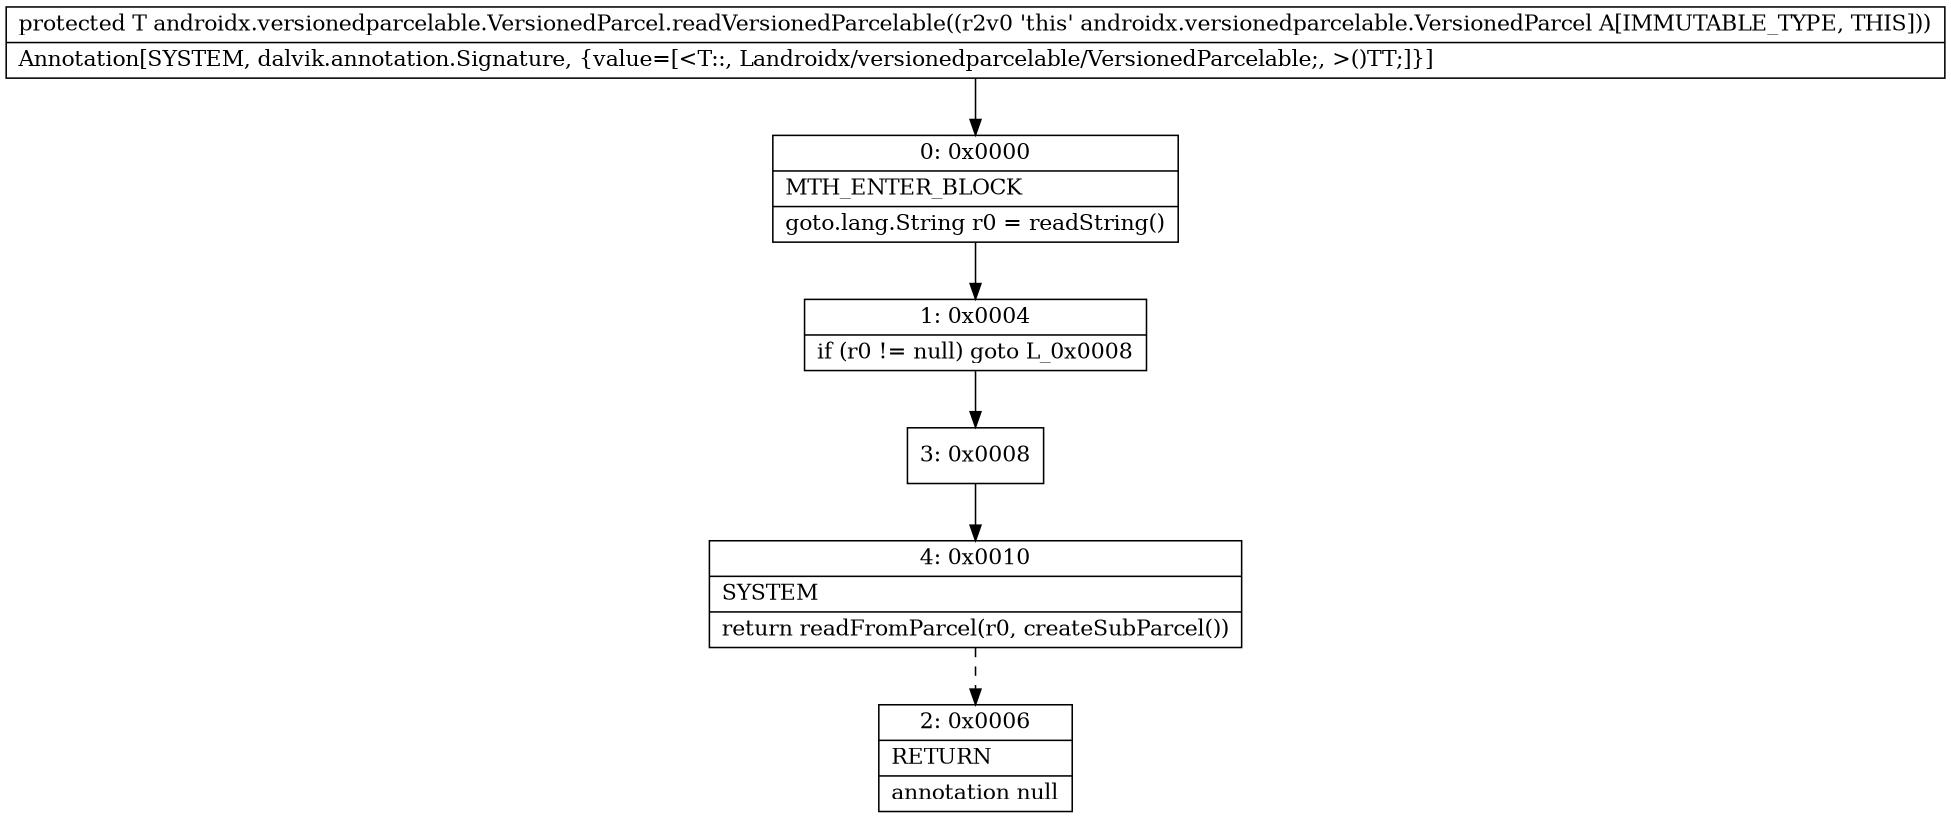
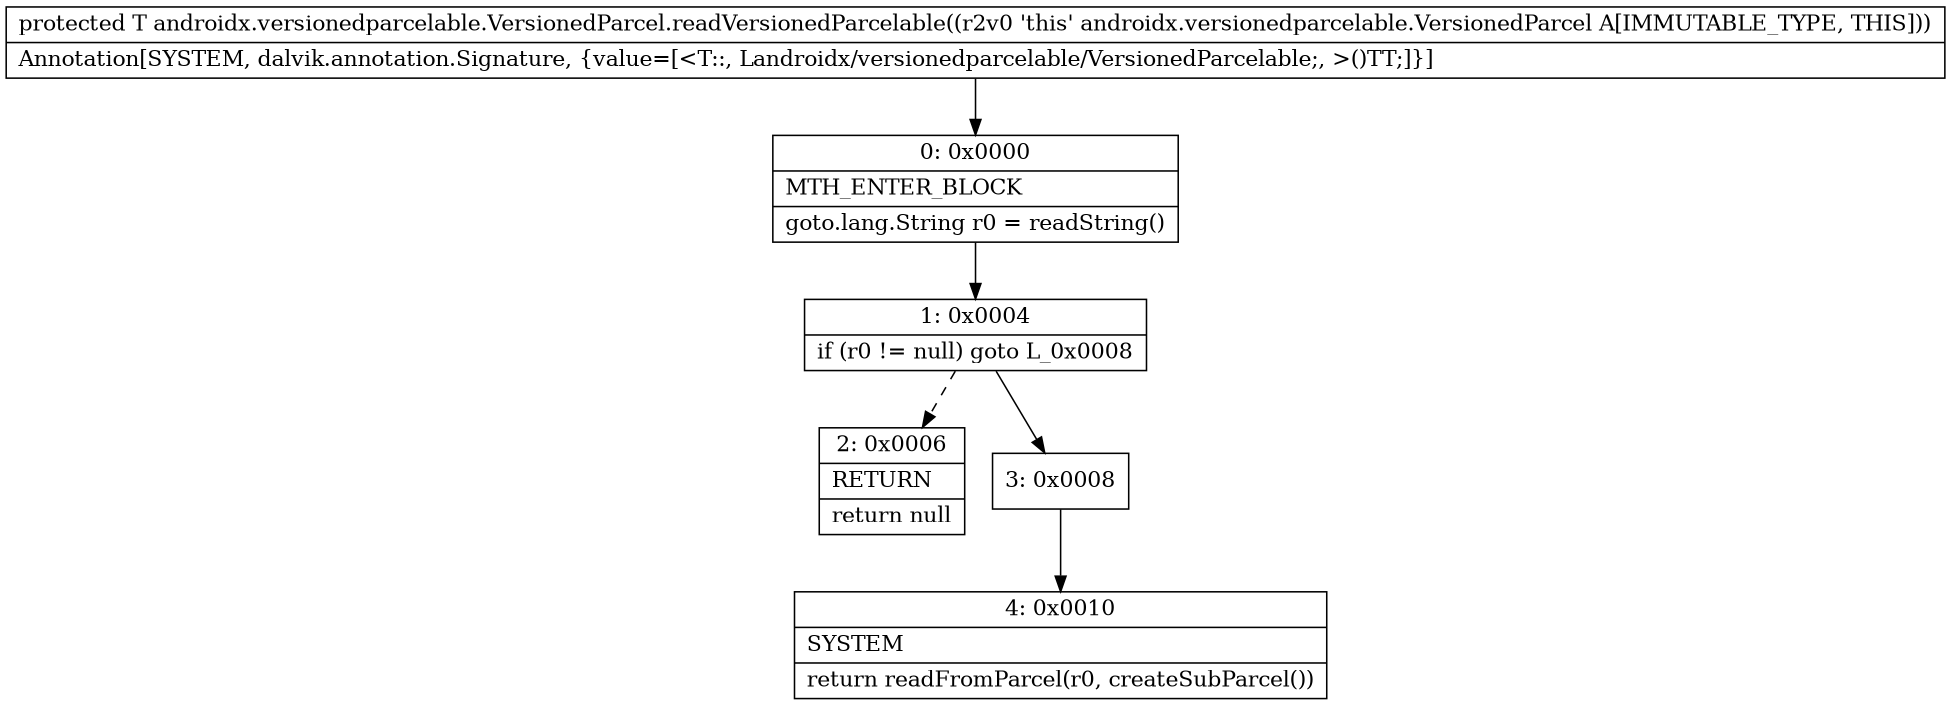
edge "4: 0x0010" -> "2: 0x0006": now "1: 0x0004" -> "2: 0x0006"
node "2: 0x0006": text "annotation null" -> "return null"
